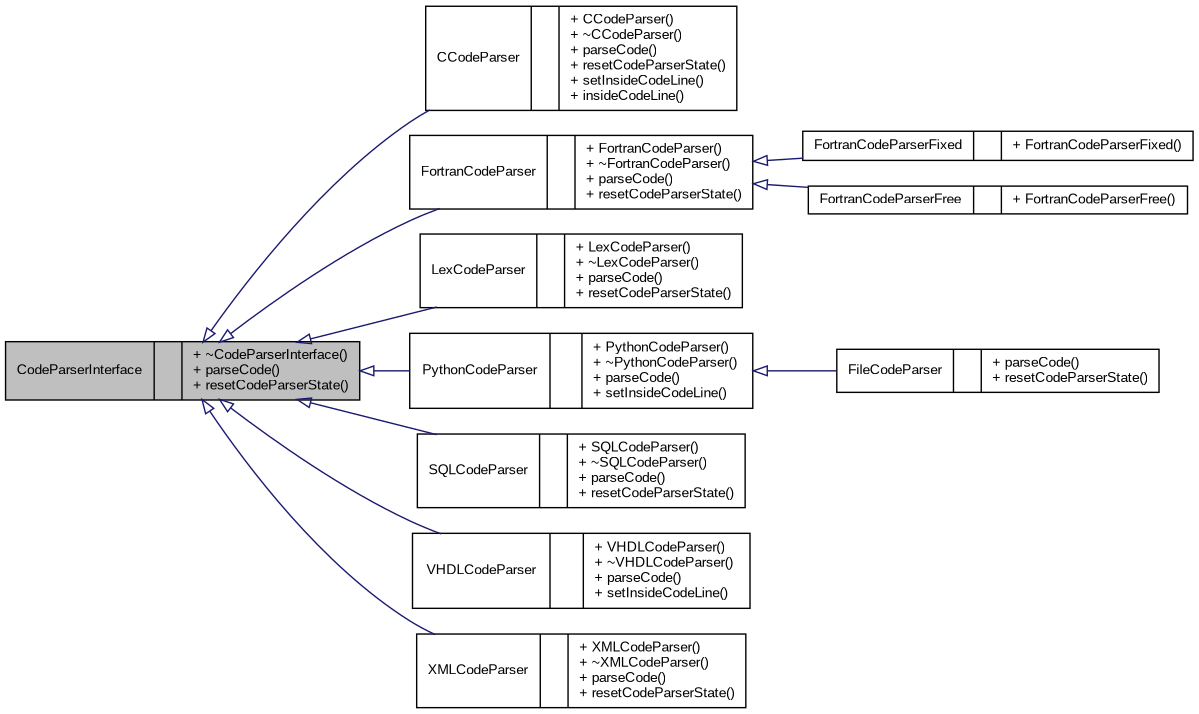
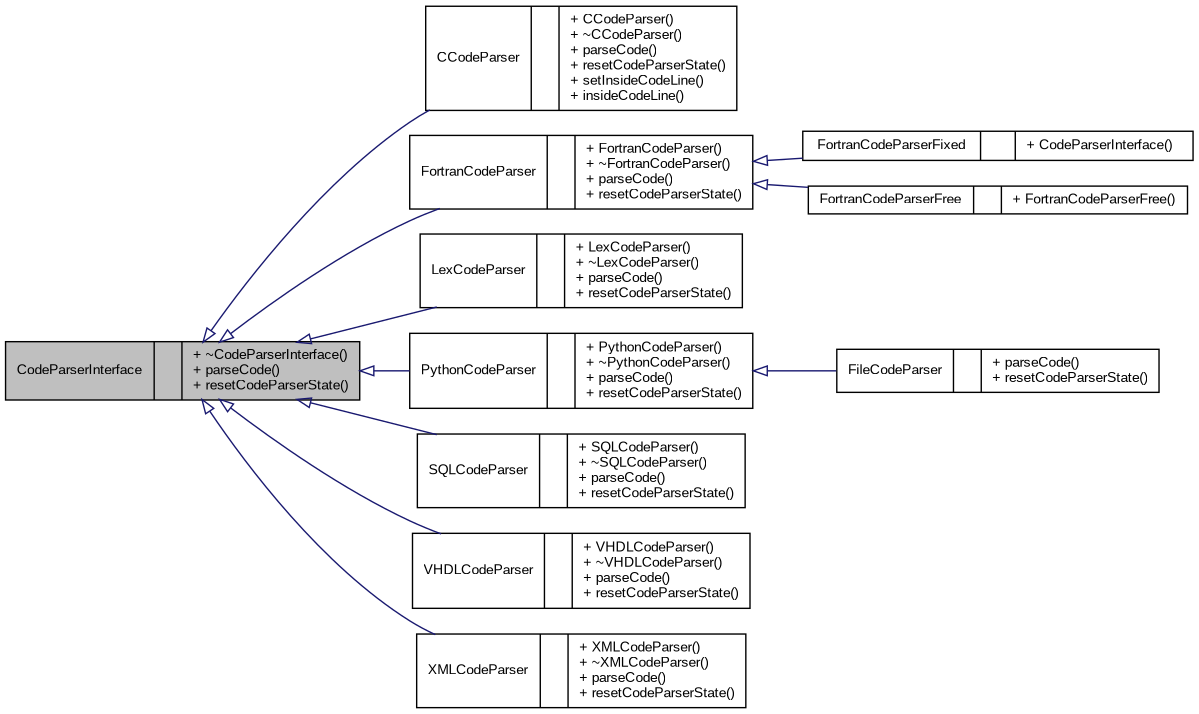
node "FortranCodeParserFixed": text "+ FortranCodeParserFixed()" -> "+ CodeParserInterface()"
node "PythonCodeParser": text "+ setInsideCodeLine()" -> "+ resetCodeParserState()"
node "VHDLCodeParser": text "+ setInsideCodeLine()" -> "+ resetCodeParserState()"
